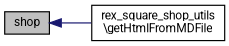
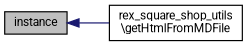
node "shop": label "shop" -> "instance"
